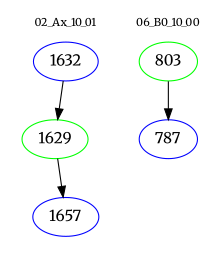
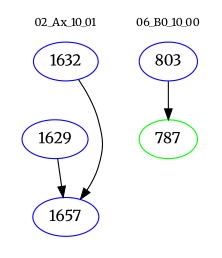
node "803": color green -> blue
edge "1632" -> "1629": now "1632" -> "1657"
node "1629": color green -> blue
node "787": color blue -> green
